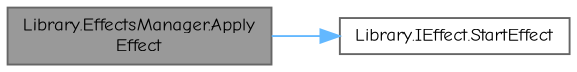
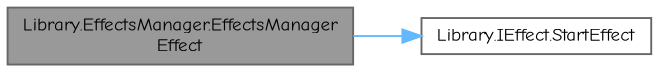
node "Library.EffectsManager.Apply Effect": label "Library.EffectsManager.Apply Effect" -> "Library.EffectsManager.EffectsManager Effect"
